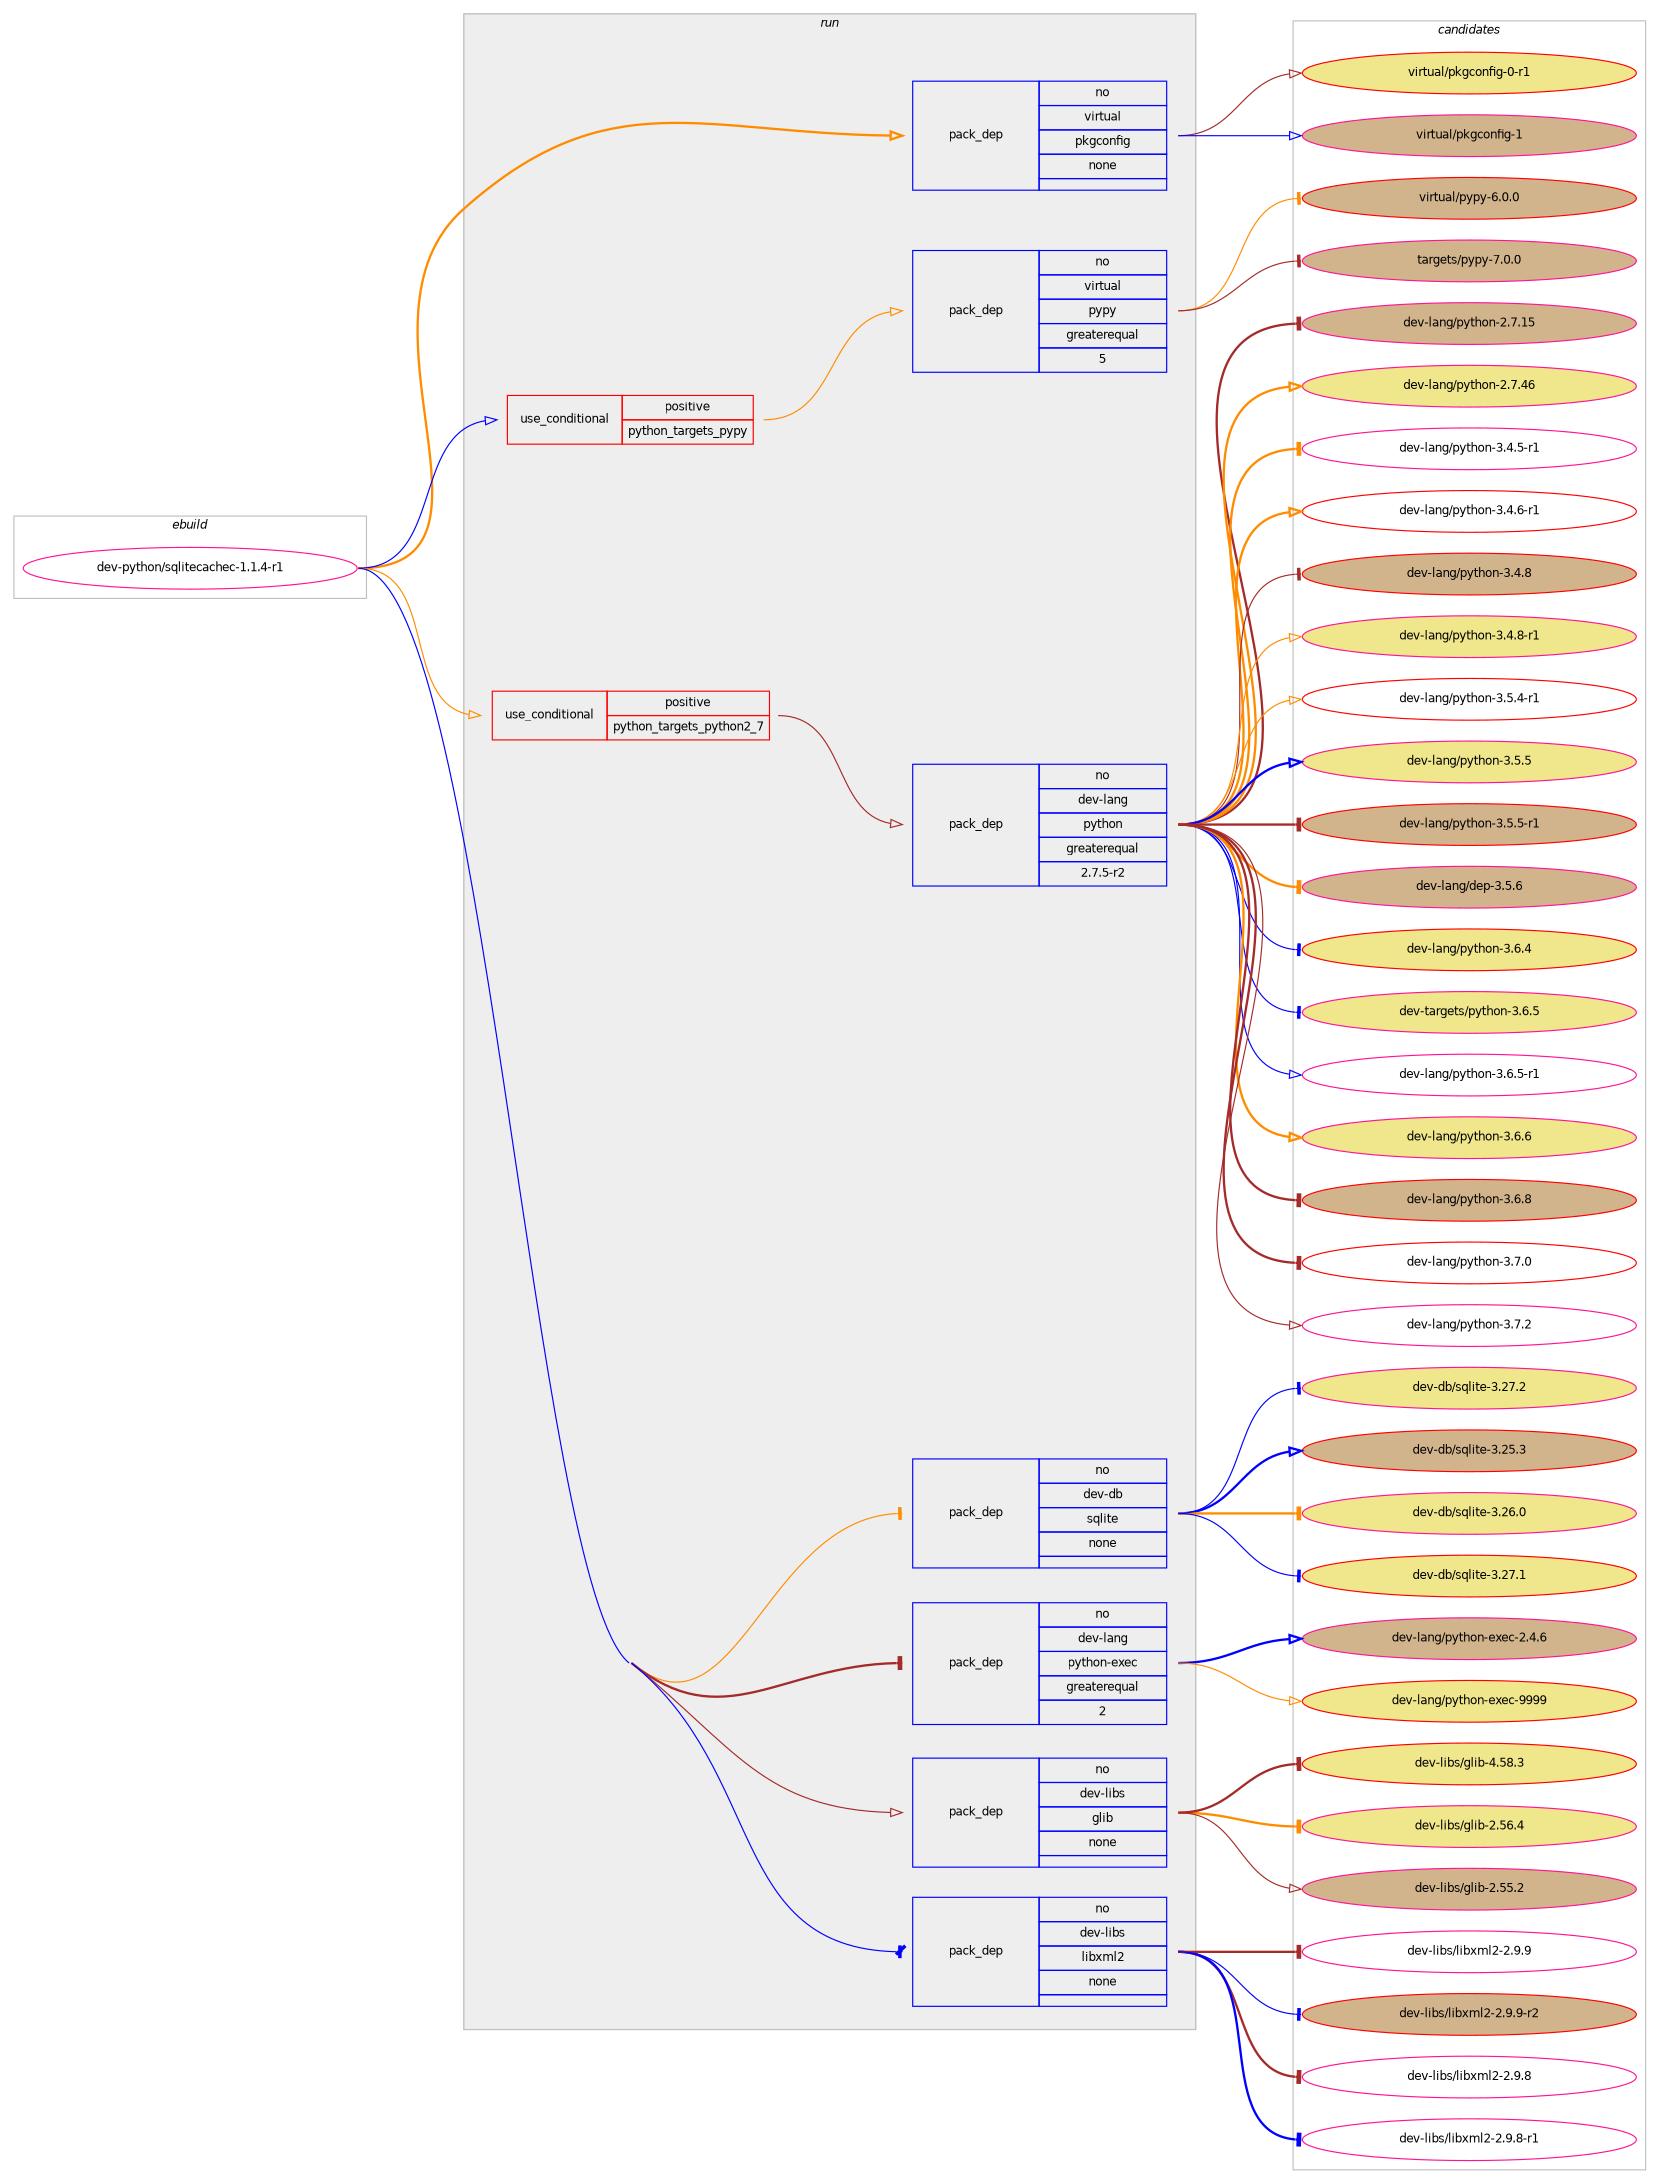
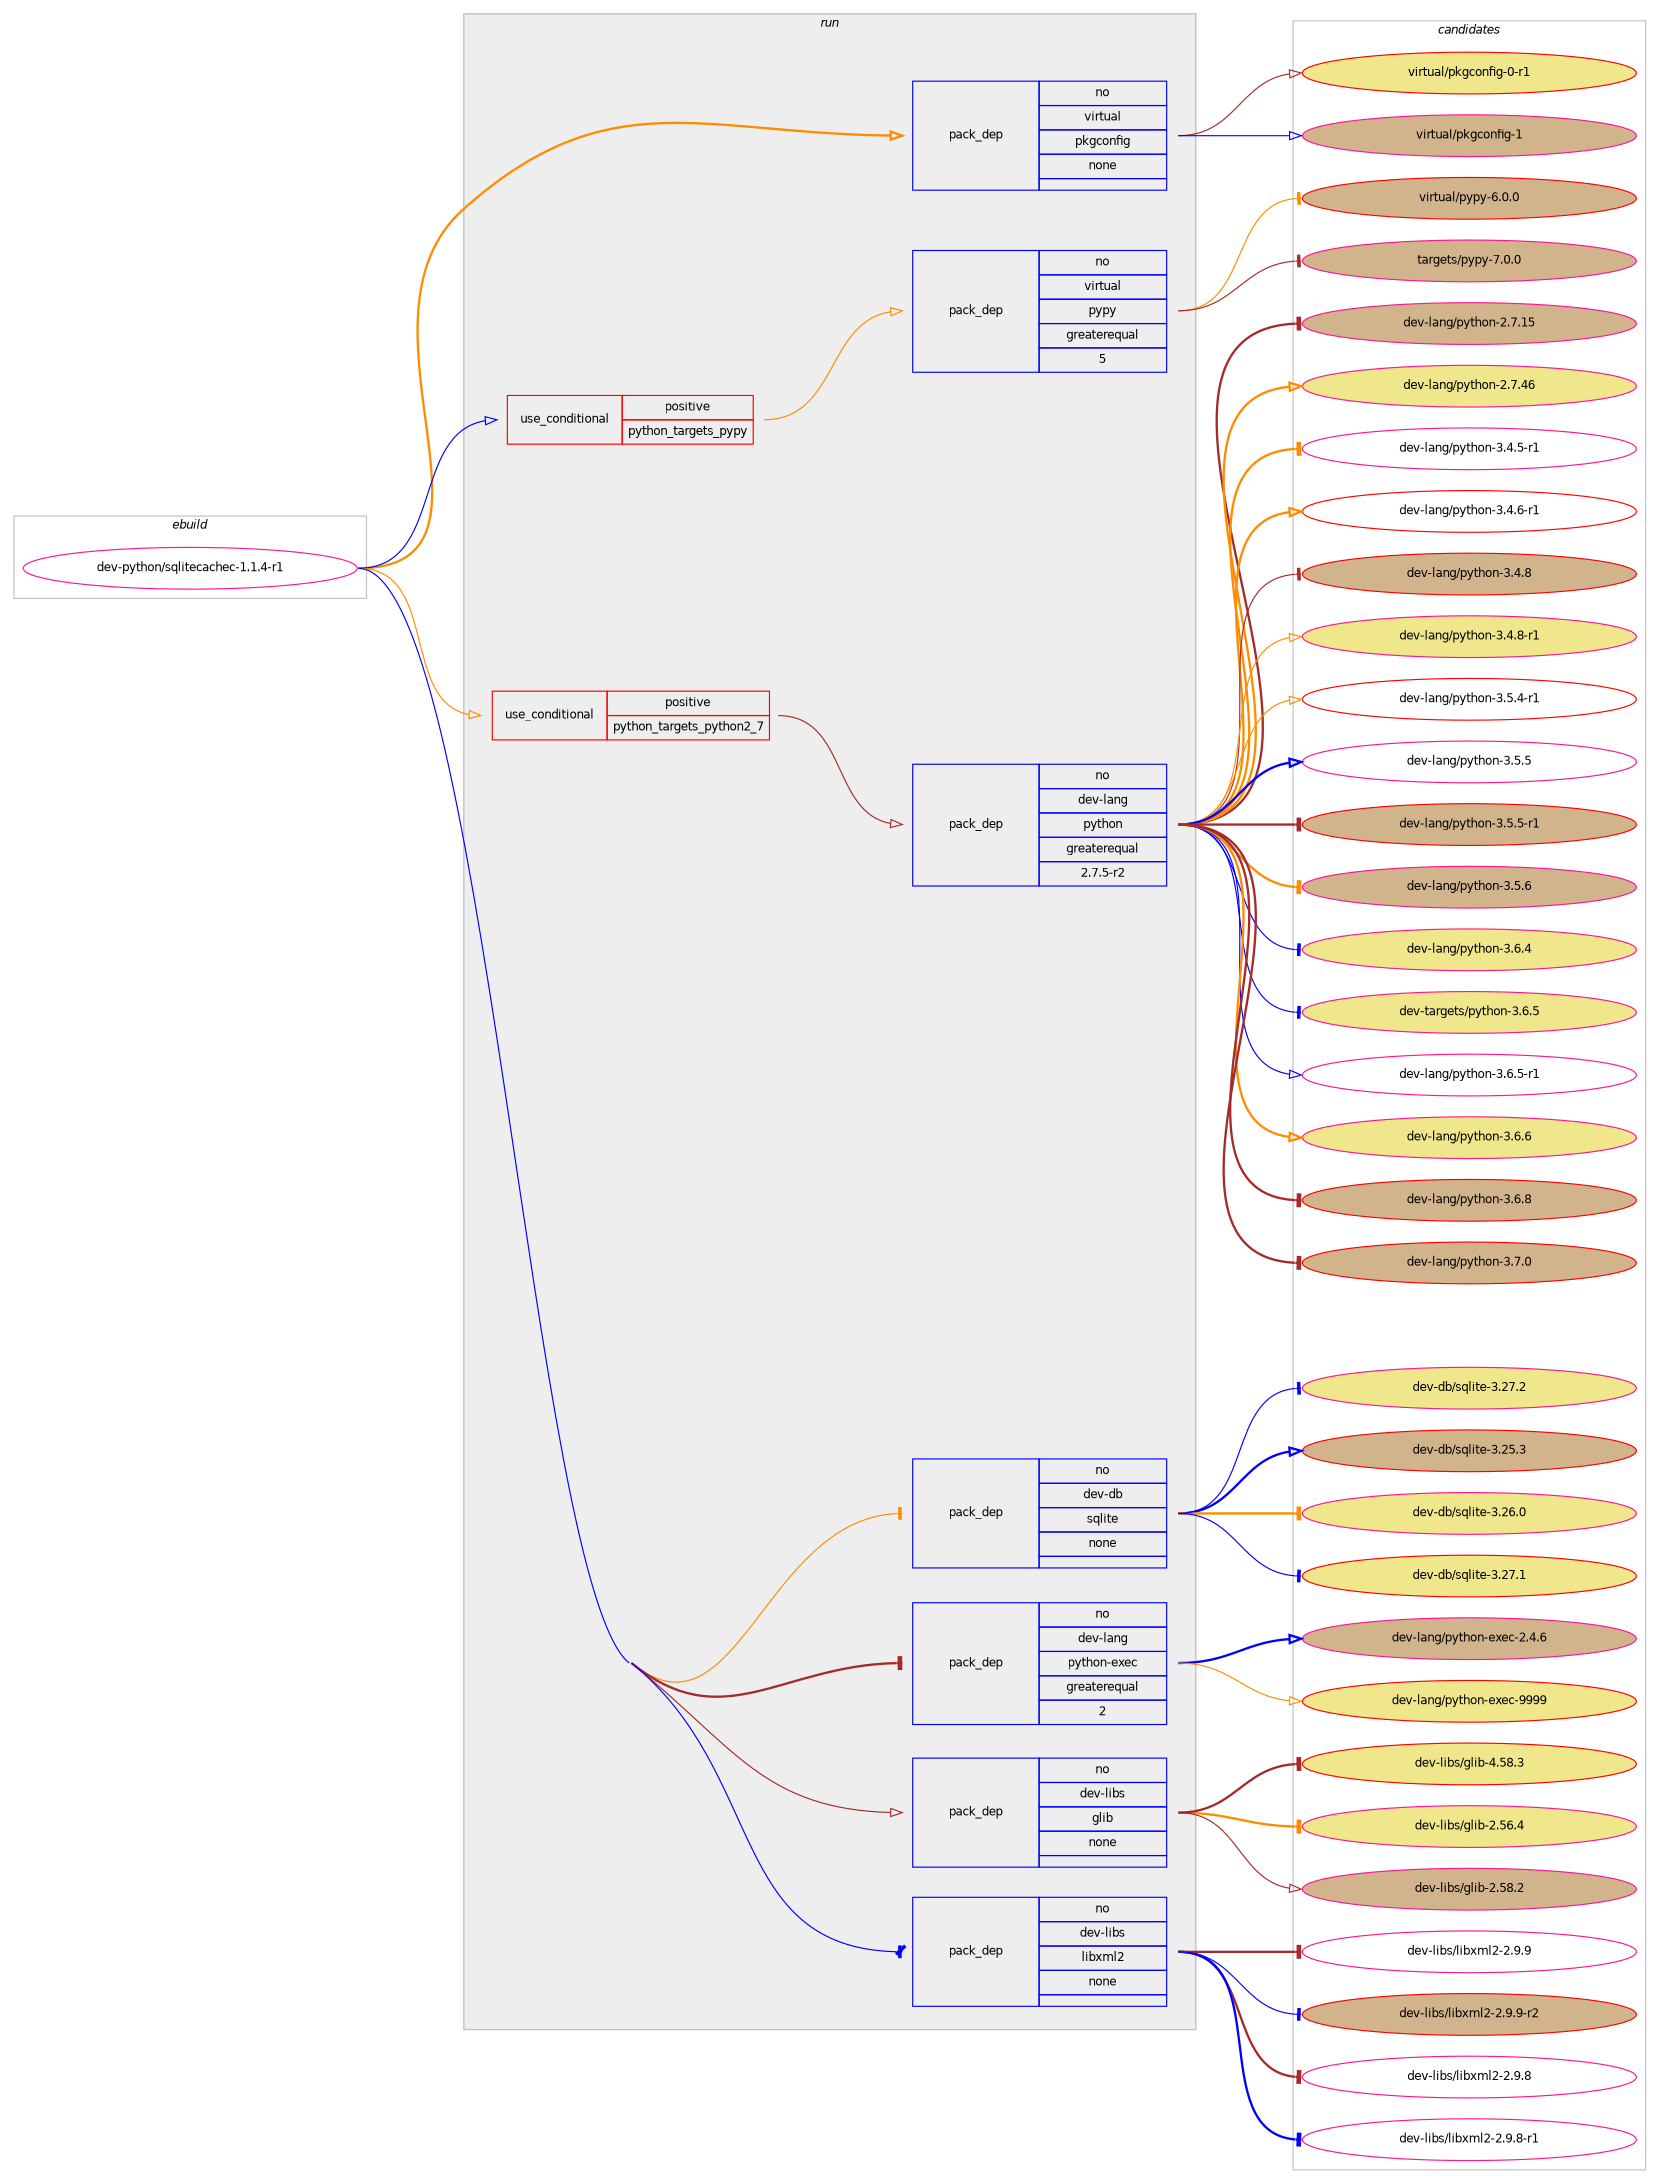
node "dev-lang/python-3.5.5": fillcolor khaki -> white
node "dev-lang/dep-3.5.6": label "dev-lang/dep-3.5.6" -> "dev-lang/python-3.5.6"
node "dev-lang/python-3.6.4": color red -> deeppink
node "dev-lang/python-3.7.0": fillcolor white -> tan
node "dev-lang/python-3.7.2": removed
node "dev-libs/glib-2.55.2": label "dev-libs/glib-2.55.2" -> "dev-libs/glib-2.58.2"
